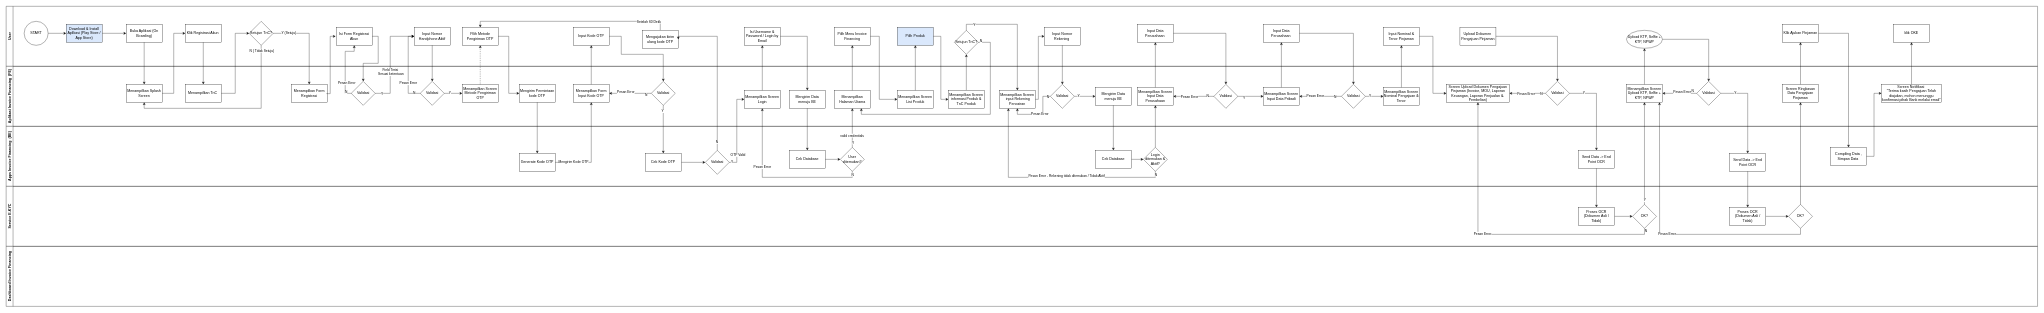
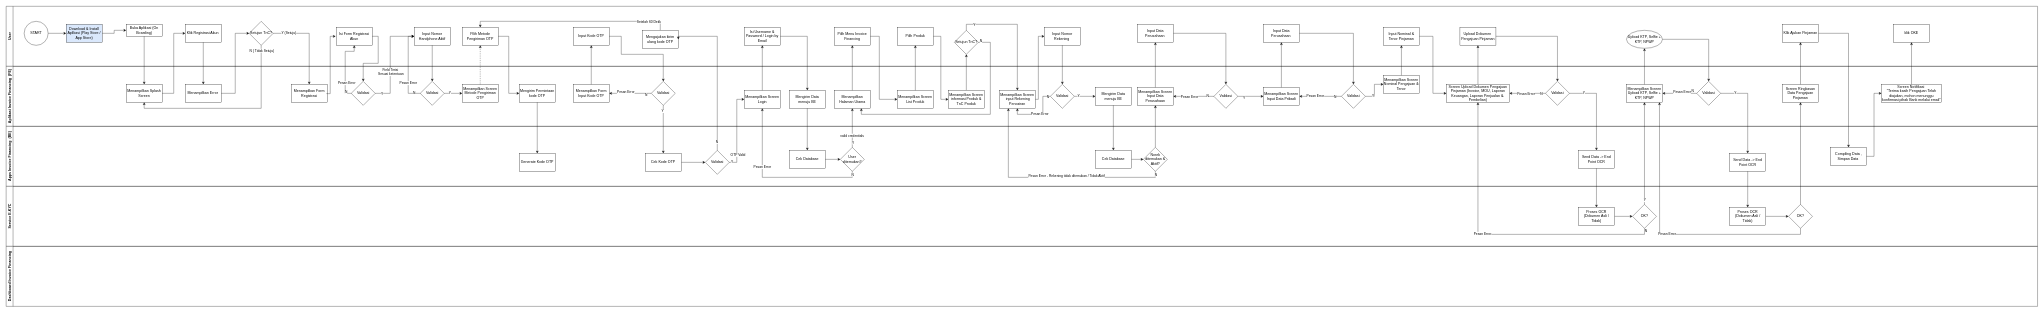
node "Buka Aplikasi (On Boarding)": size 36x18 -> 36x12
node "Pilih Produk": fillcolor #dae8fc -> #ffffff
edge "Screen Upload Dokumen Pengajuan Pinjaman (Invoice, MOU, Laporan Keuangan, Laporan Penjualan &. Pembelian)" -> "Upload Dokumen Pengajuan Pinjaman": added
node "Menampilkan TnC": label "Menampilkan TnC" -> "Menampilkan Error"
node "Menampilkan Screen Nominal Pengajuan & Tenor": moved (1401, 96) -> (1401, 84)
node "Login ditemukan & Aktif?": label "Login ditemukan & Aktif?" -> "Norek ditemukan & Aktif?"
edge "Generate Kode OTP" -> "Menampilkan Form Input Kode OTP": removed, label "Mengirim Kode OTP"
